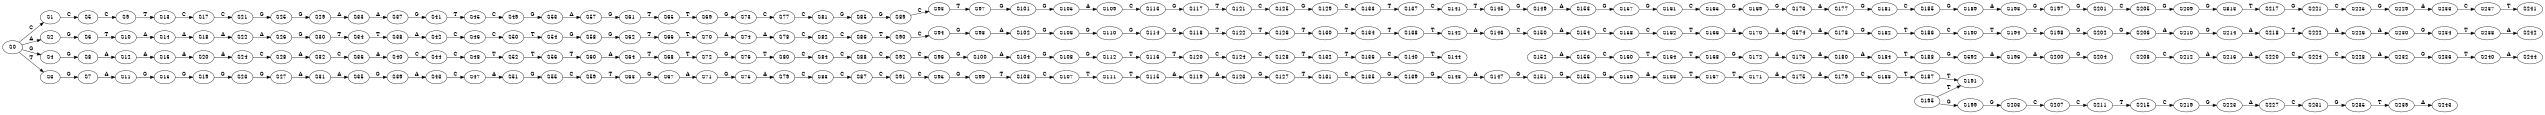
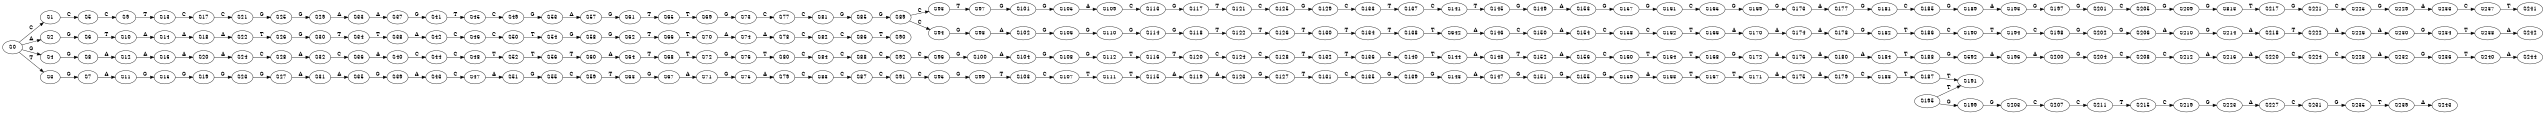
node "S142": label "S142" -> "S642"
node "S574": label "S574" -> "S174"
edge "S22" -> "S26": label "A" -> "T"
edge "S90" -> "S94": now "S89" -> "S94"
node "S148": added
edge "S204" -> "S208": added, label "C"
